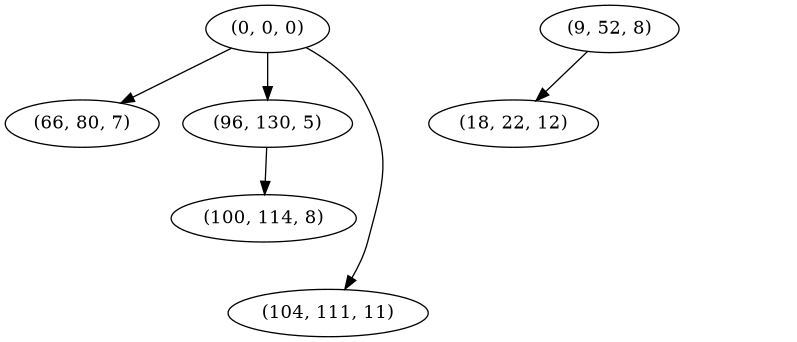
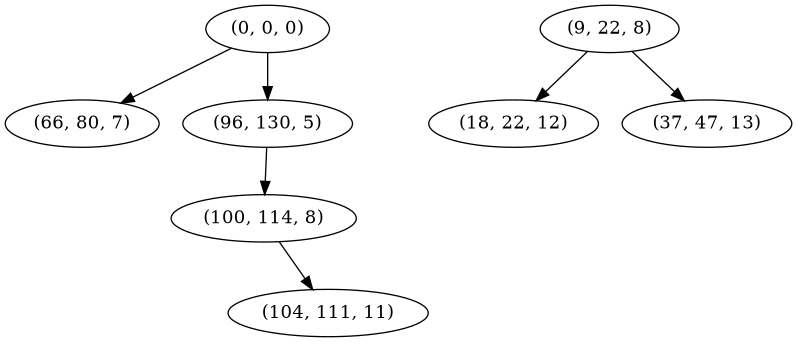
node "(9, 52, 8)": label "(9, 52, 8)" -> "(9, 22, 8)"
node "(37, 47, 13)": added
edge "(0, 0, 0)" -> "(104, 111, 11)": now "(100, 114, 8)" -> "(104, 111, 11)"
